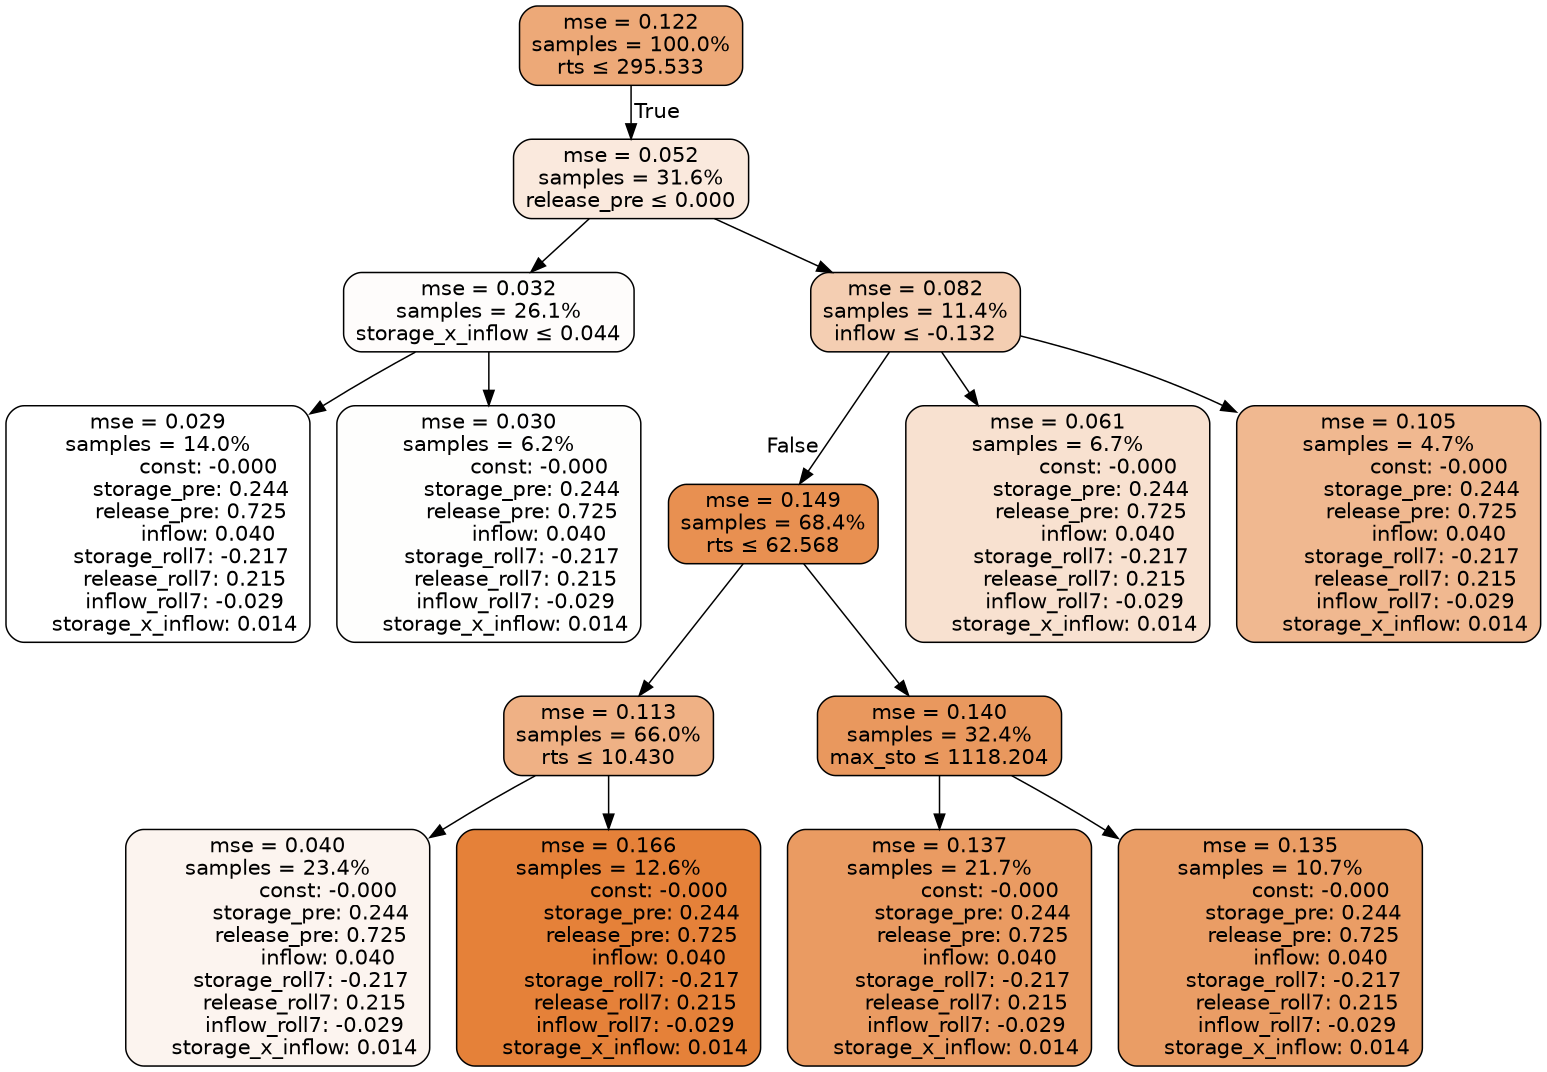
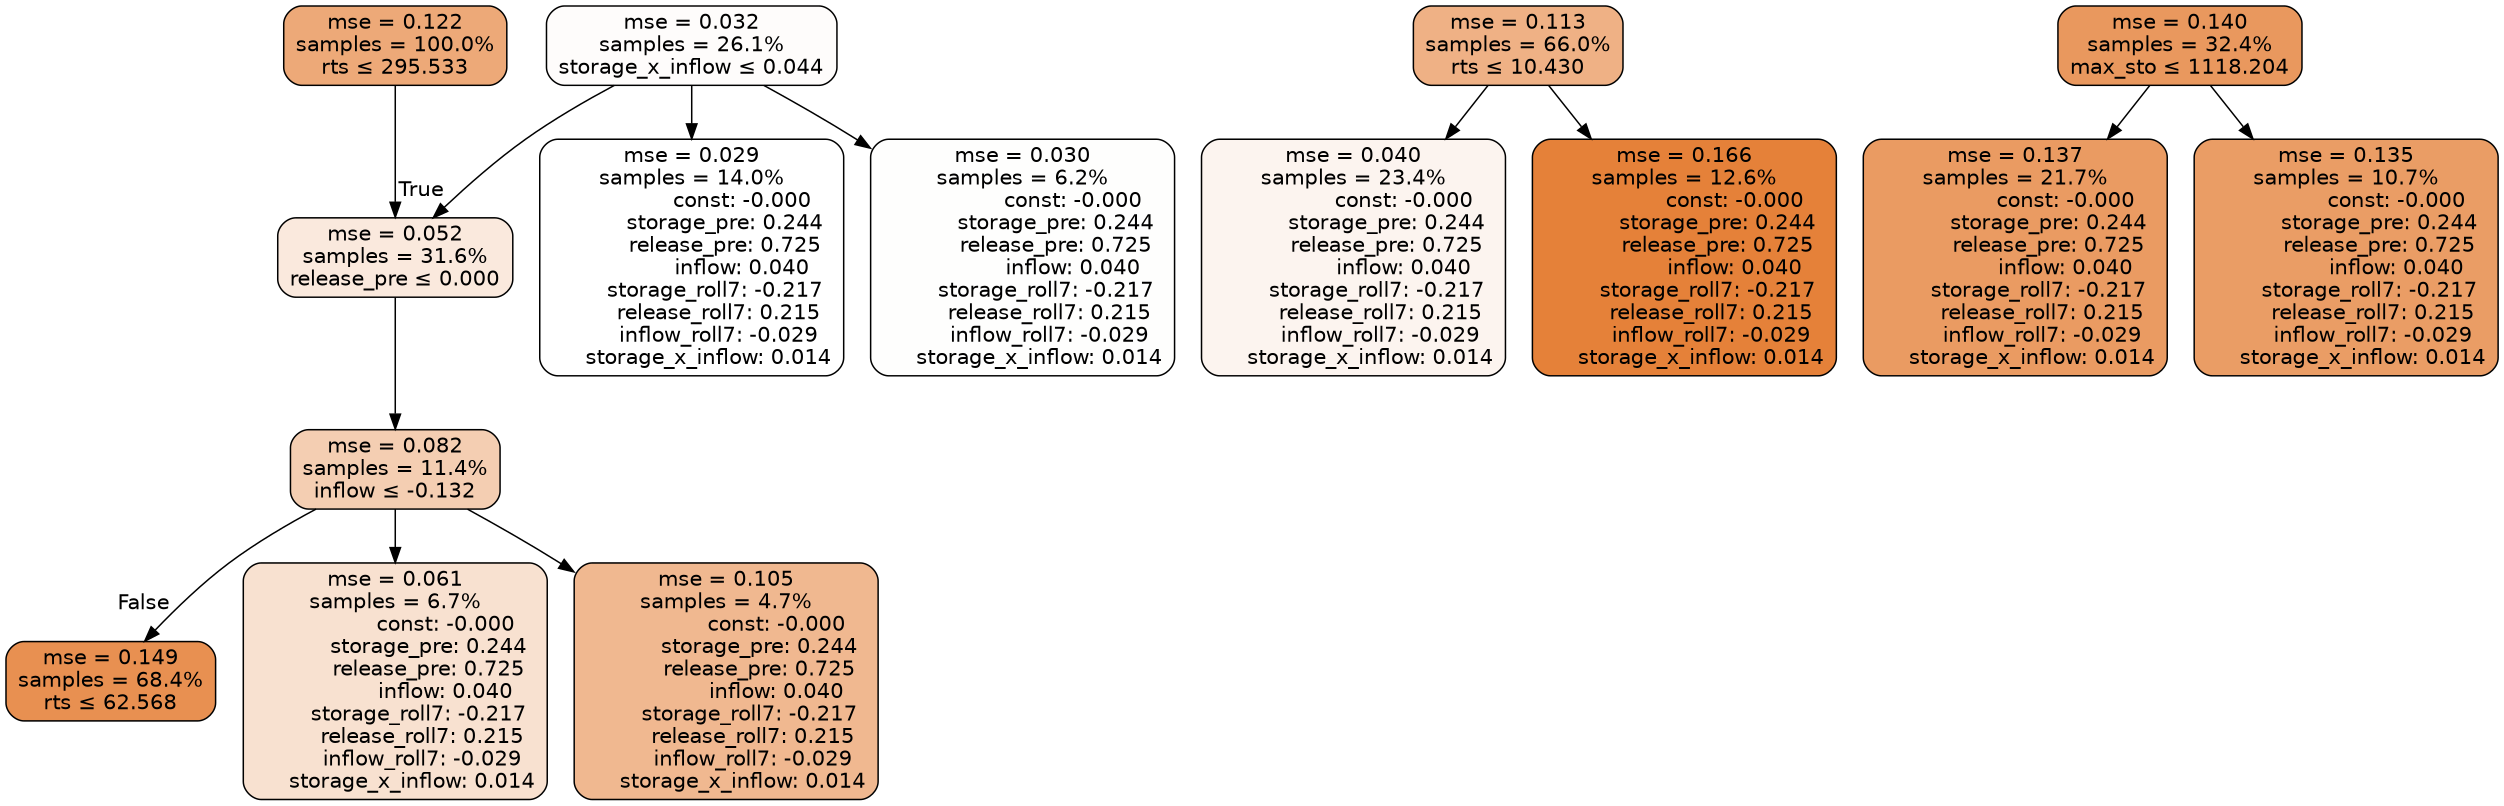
edge "mse = 0.052 samples = 31.6% release_pre ≤ 0.000" -> "mse = 0.032 samples = 26.1% storage_x_inflow ≤ 0.044": reversed
edge "mse = 0.149 samples = 68.4% rts ≤ 62.568" -> "mse = 0.113 samples = 66.0% rts ≤ 10.430": removed
edge "mse = 0.149 samples = 68.4% rts ≤ 62.568" -> "mse = 0.140 samples = 32.4% max_sto ≤ 1118.204": removed
